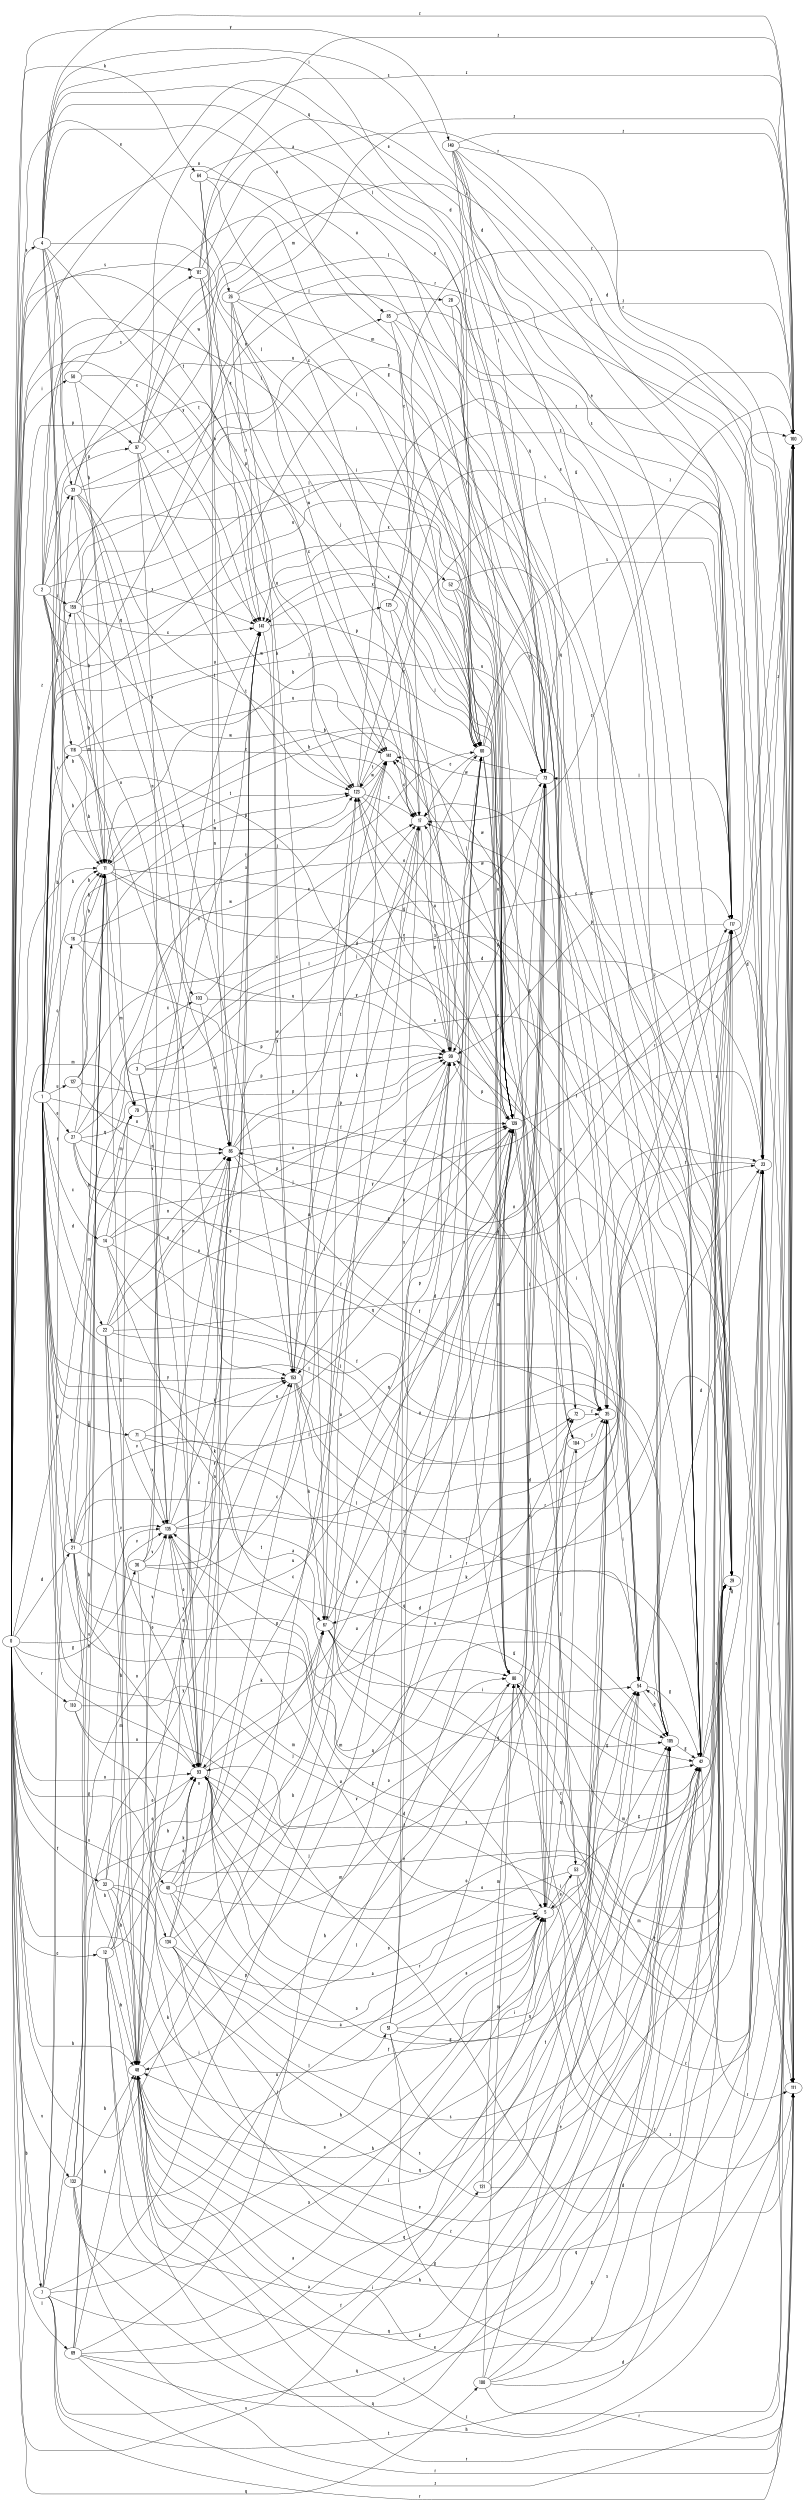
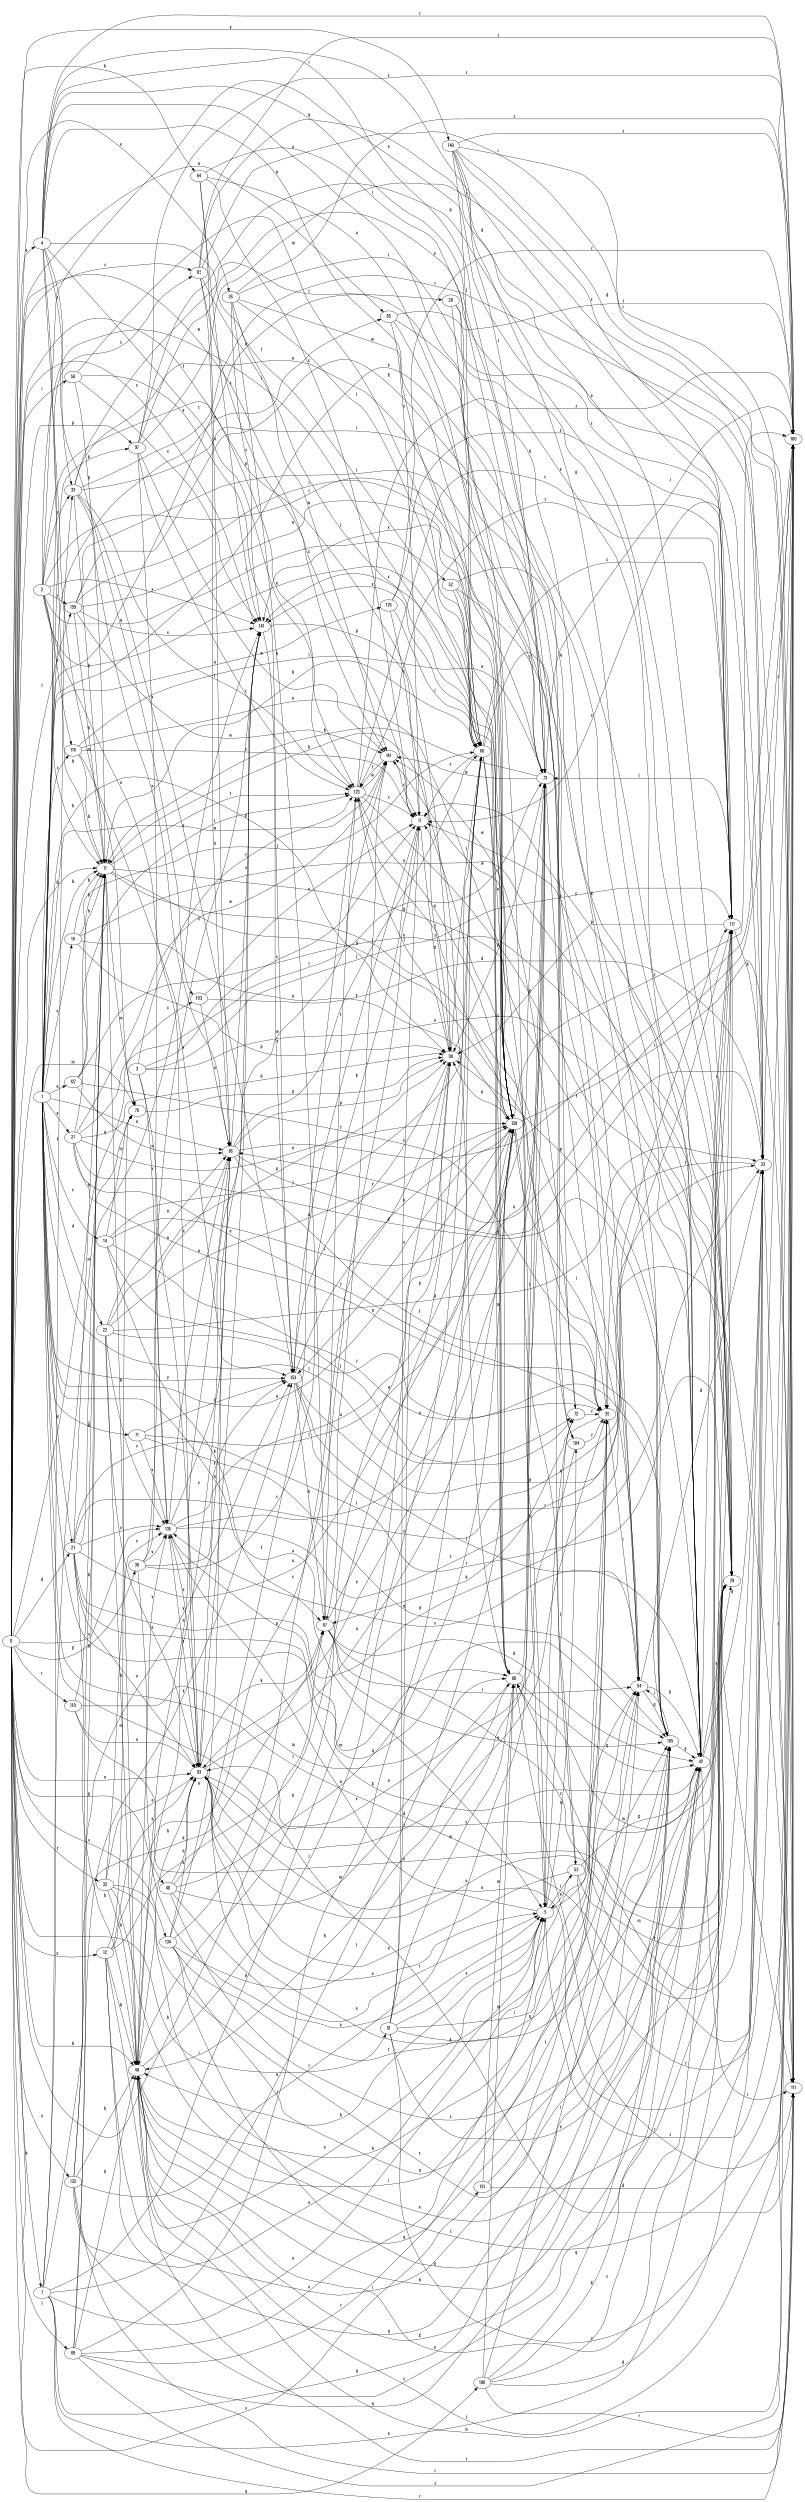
edge "51" -> "80": added, label "m"
edge "7" -> "29": label "t" -> "e"
